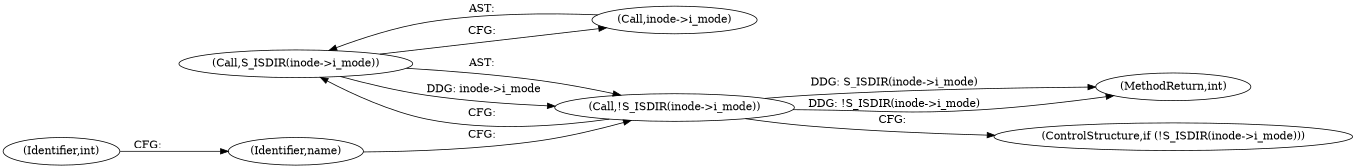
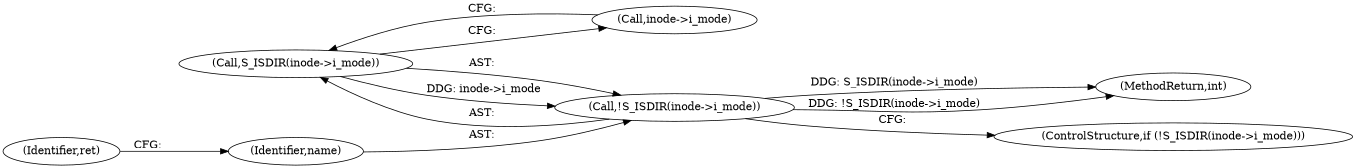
edge "(Call,inode->i_mode)" -> "(Call,S_ISDIR(inode->i_mode))": label "AST: " -> "CFG: "
edge "(Call,!S_ISDIR(inode->i_mode))" -> "(Call,S_ISDIR(inode->i_mode))": label "CFG: " -> "AST: "
edge "(Identifier,name)" -> "(Call,!S_ISDIR(inode->i_mode))": label "CFG: " -> "AST: "
node "(Identifier,int)": label "(Identifier,int)" -> "(Identifier,ret)"
